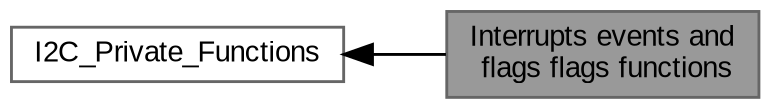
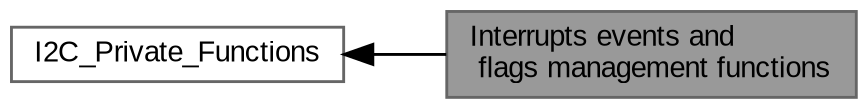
node "Interrupts events and flags flags functions": label "Interrupts events and flags flags functions" -> "Interrupts events and flags management functions"
